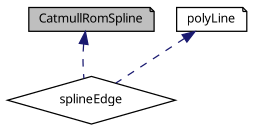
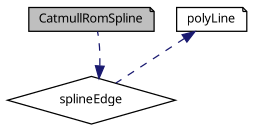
edge "splineEdge" -> "CatmullRomSpline": reversed
